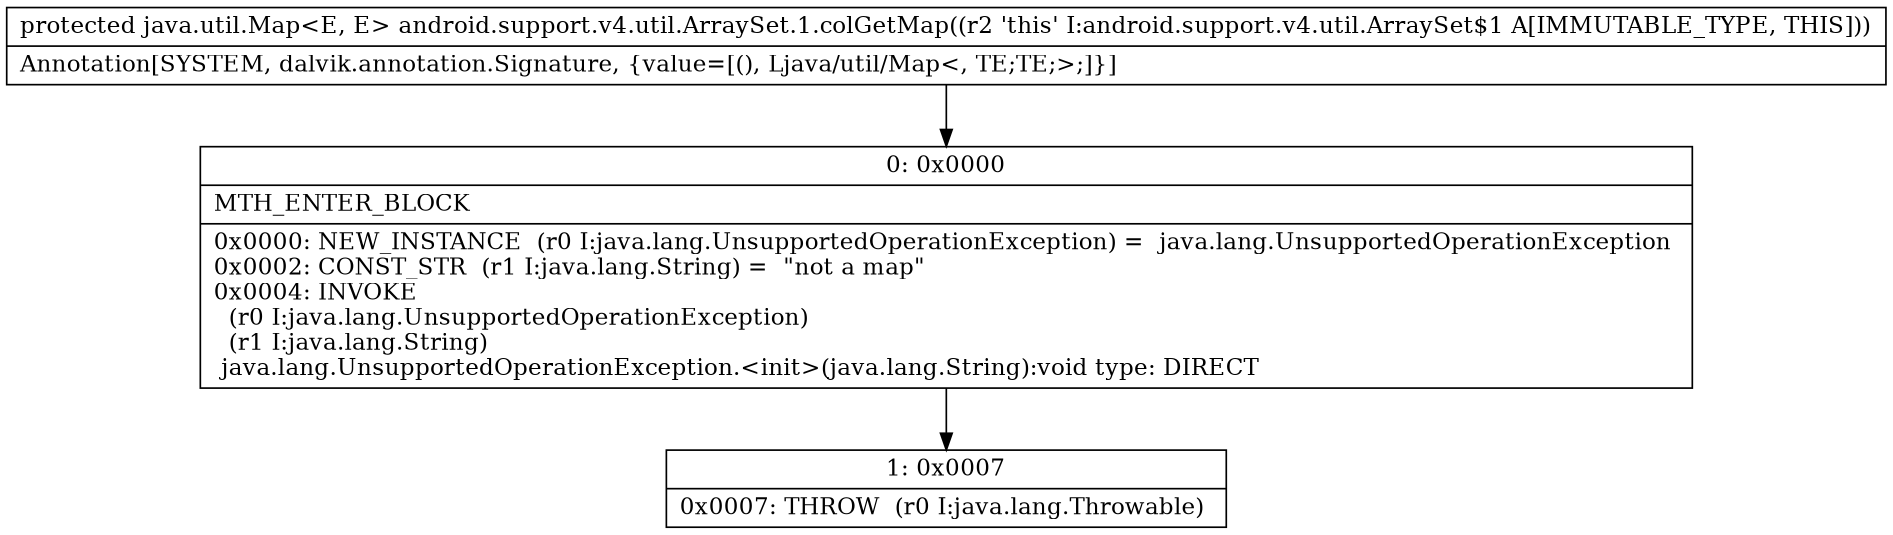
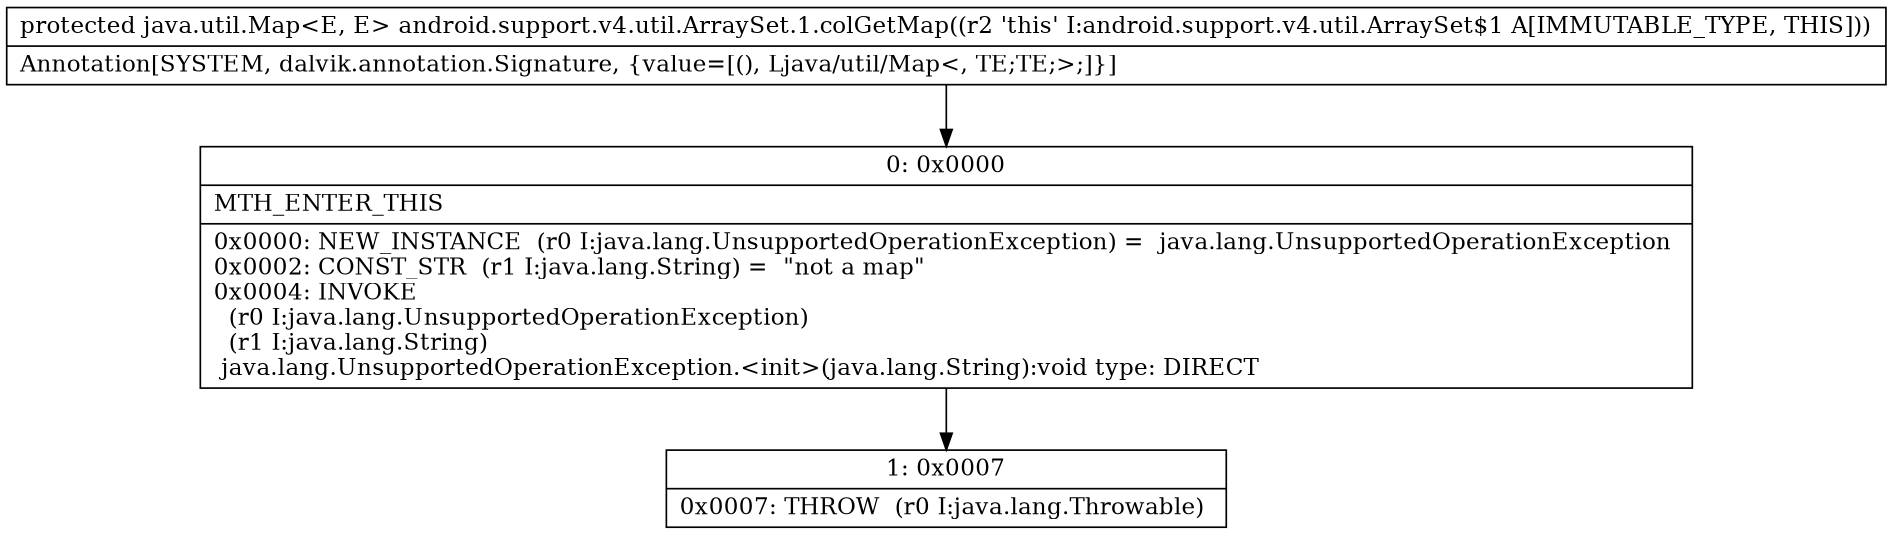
node "0: 0x0000": text "MTH_ENTER_BLOCK" -> "MTH_ENTER_THIS"
